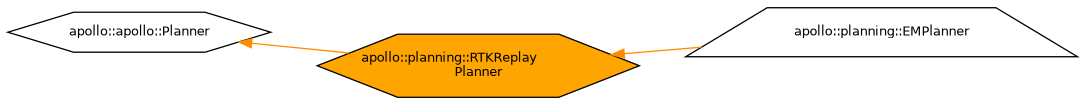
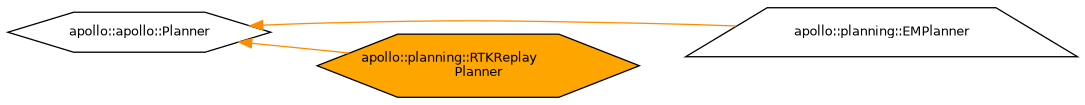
edge "apollo::planning::EMPlanner" -> "apollo::planning::RTKReplay Planner": now "apollo::planning::EMPlanner" -> "apollo::apollo::Planner"
